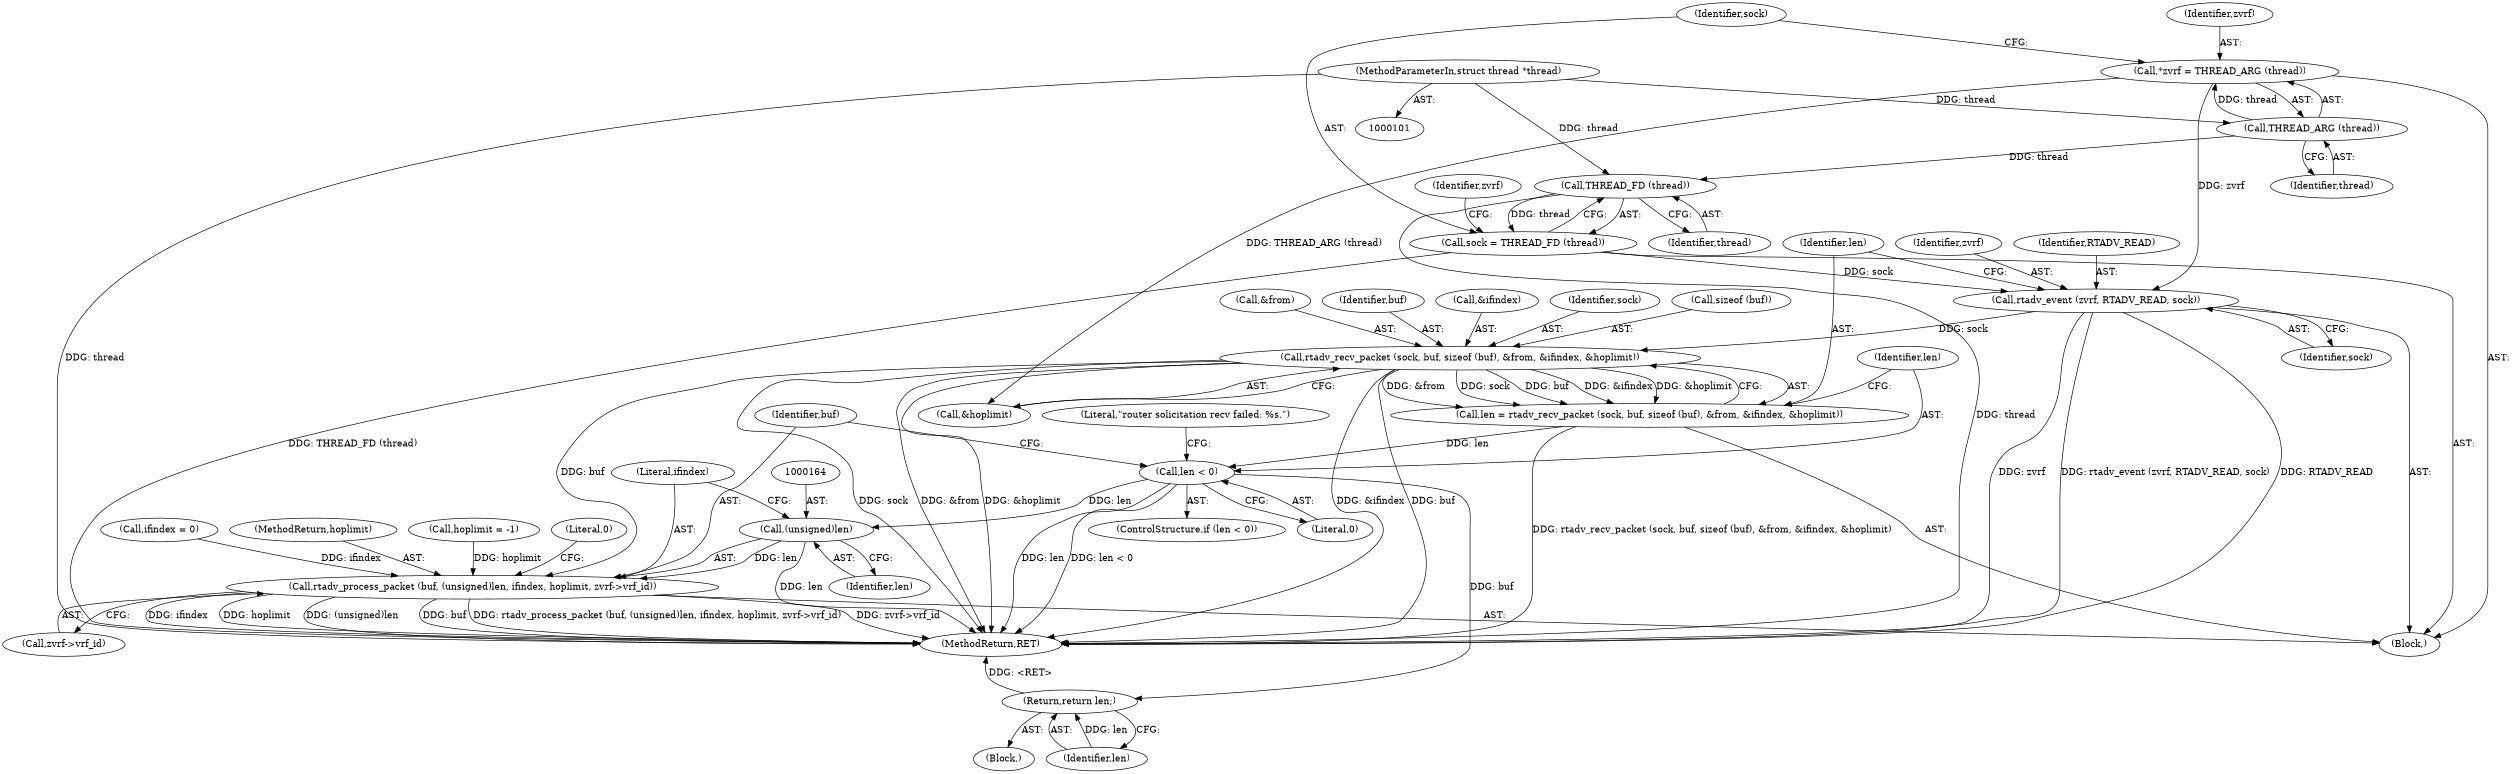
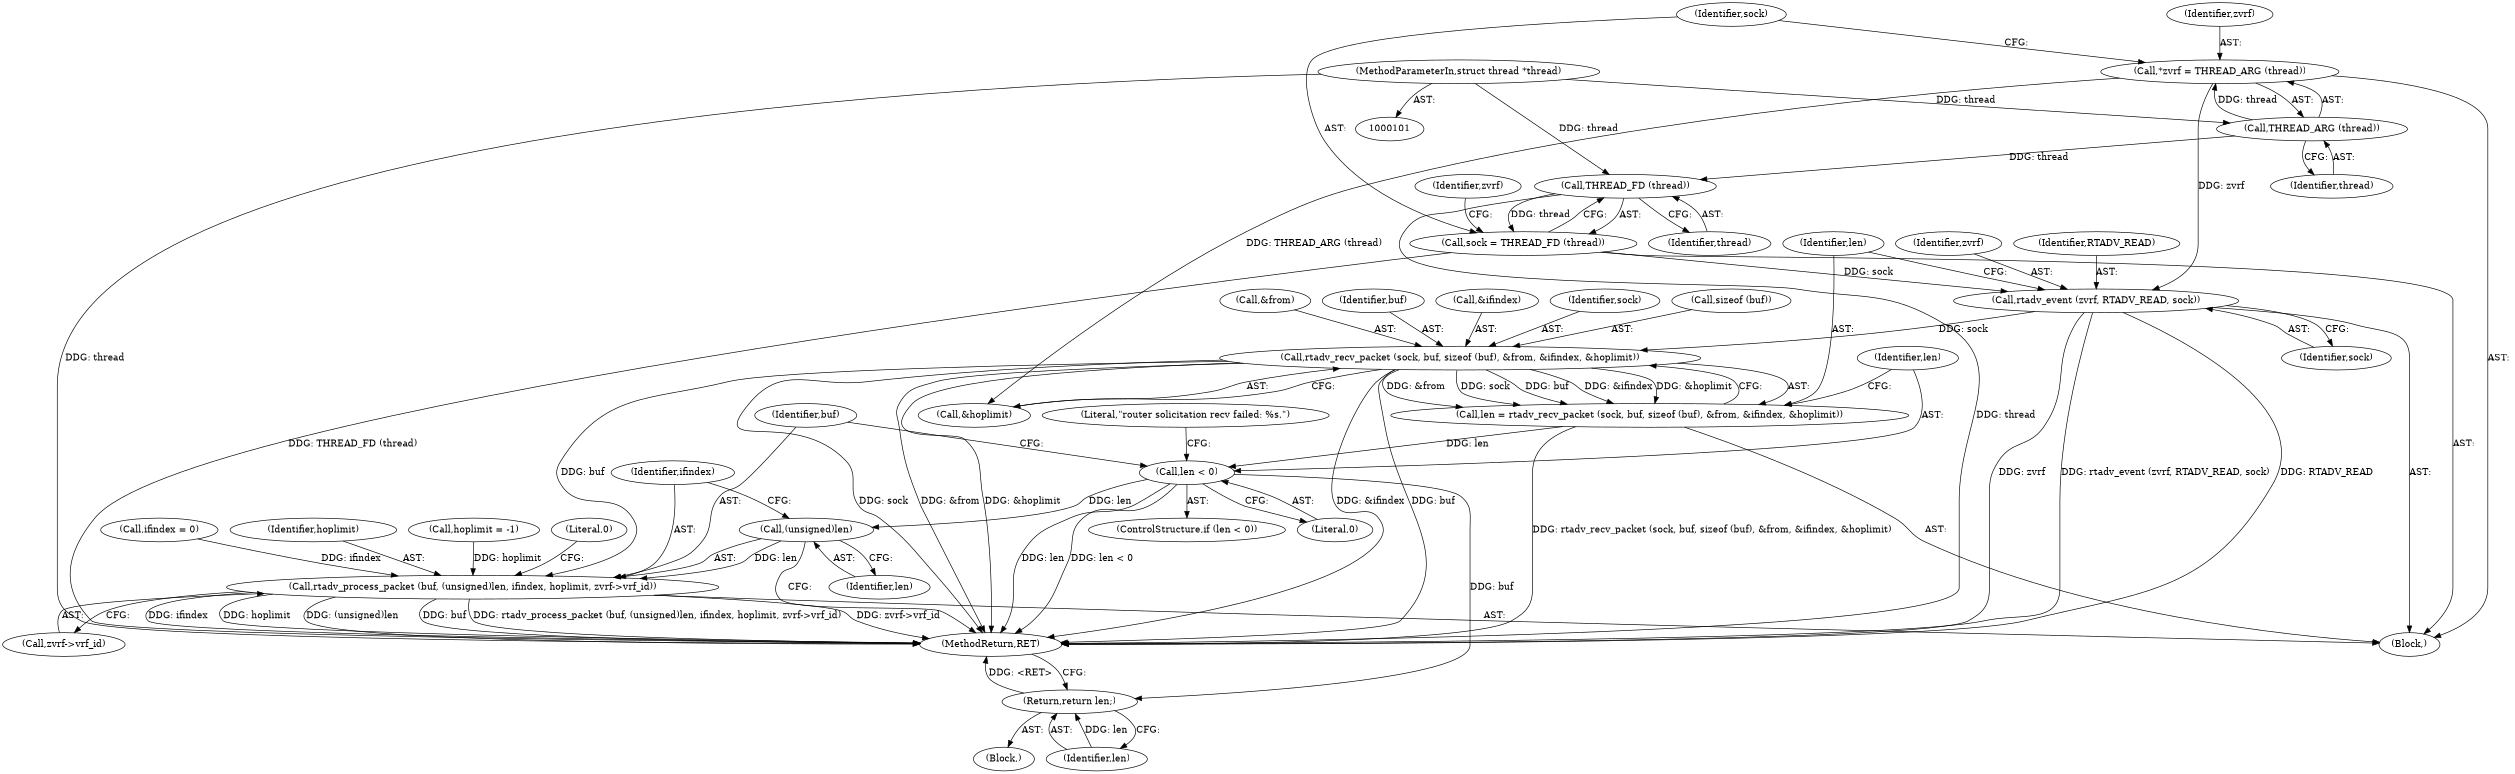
node "(Literal,ifindex)": label "(Literal,ifindex)" -> "(Identifier,ifindex)"
node "1000164": removed
node "(MethodReturn,hoplimit)": label "(MethodReturn,hoplimit)" -> "(Identifier,hoplimit)"
edge "(Call,(unsigned)len)" -> "(MethodReturn,RET)": label "DDG: len" -> "CFG: "
edge "(MethodReturn,RET)" -> "(Return,return len;)": added, label "CFG:"
